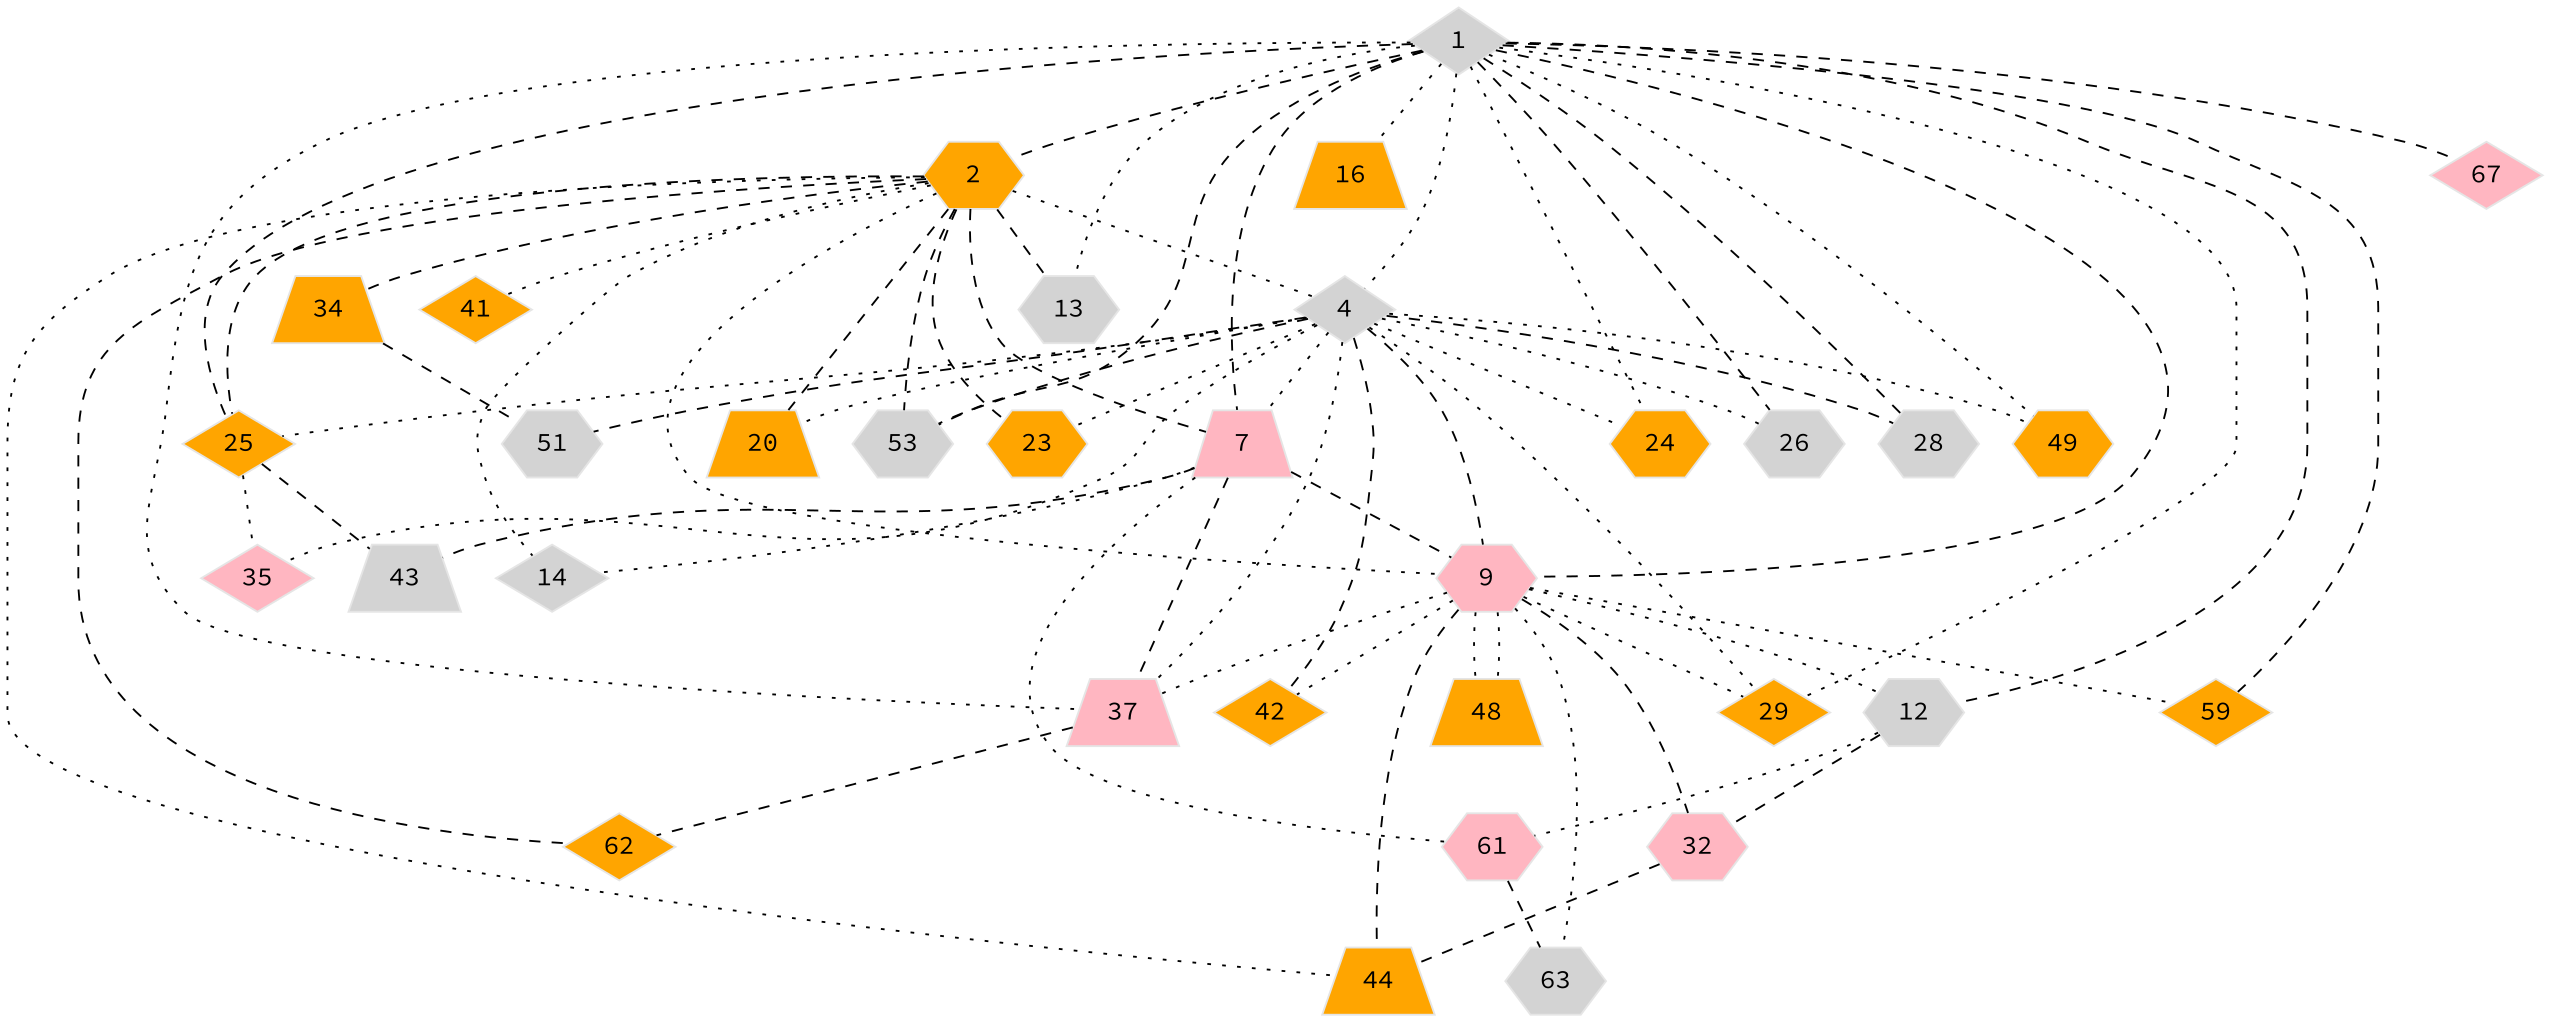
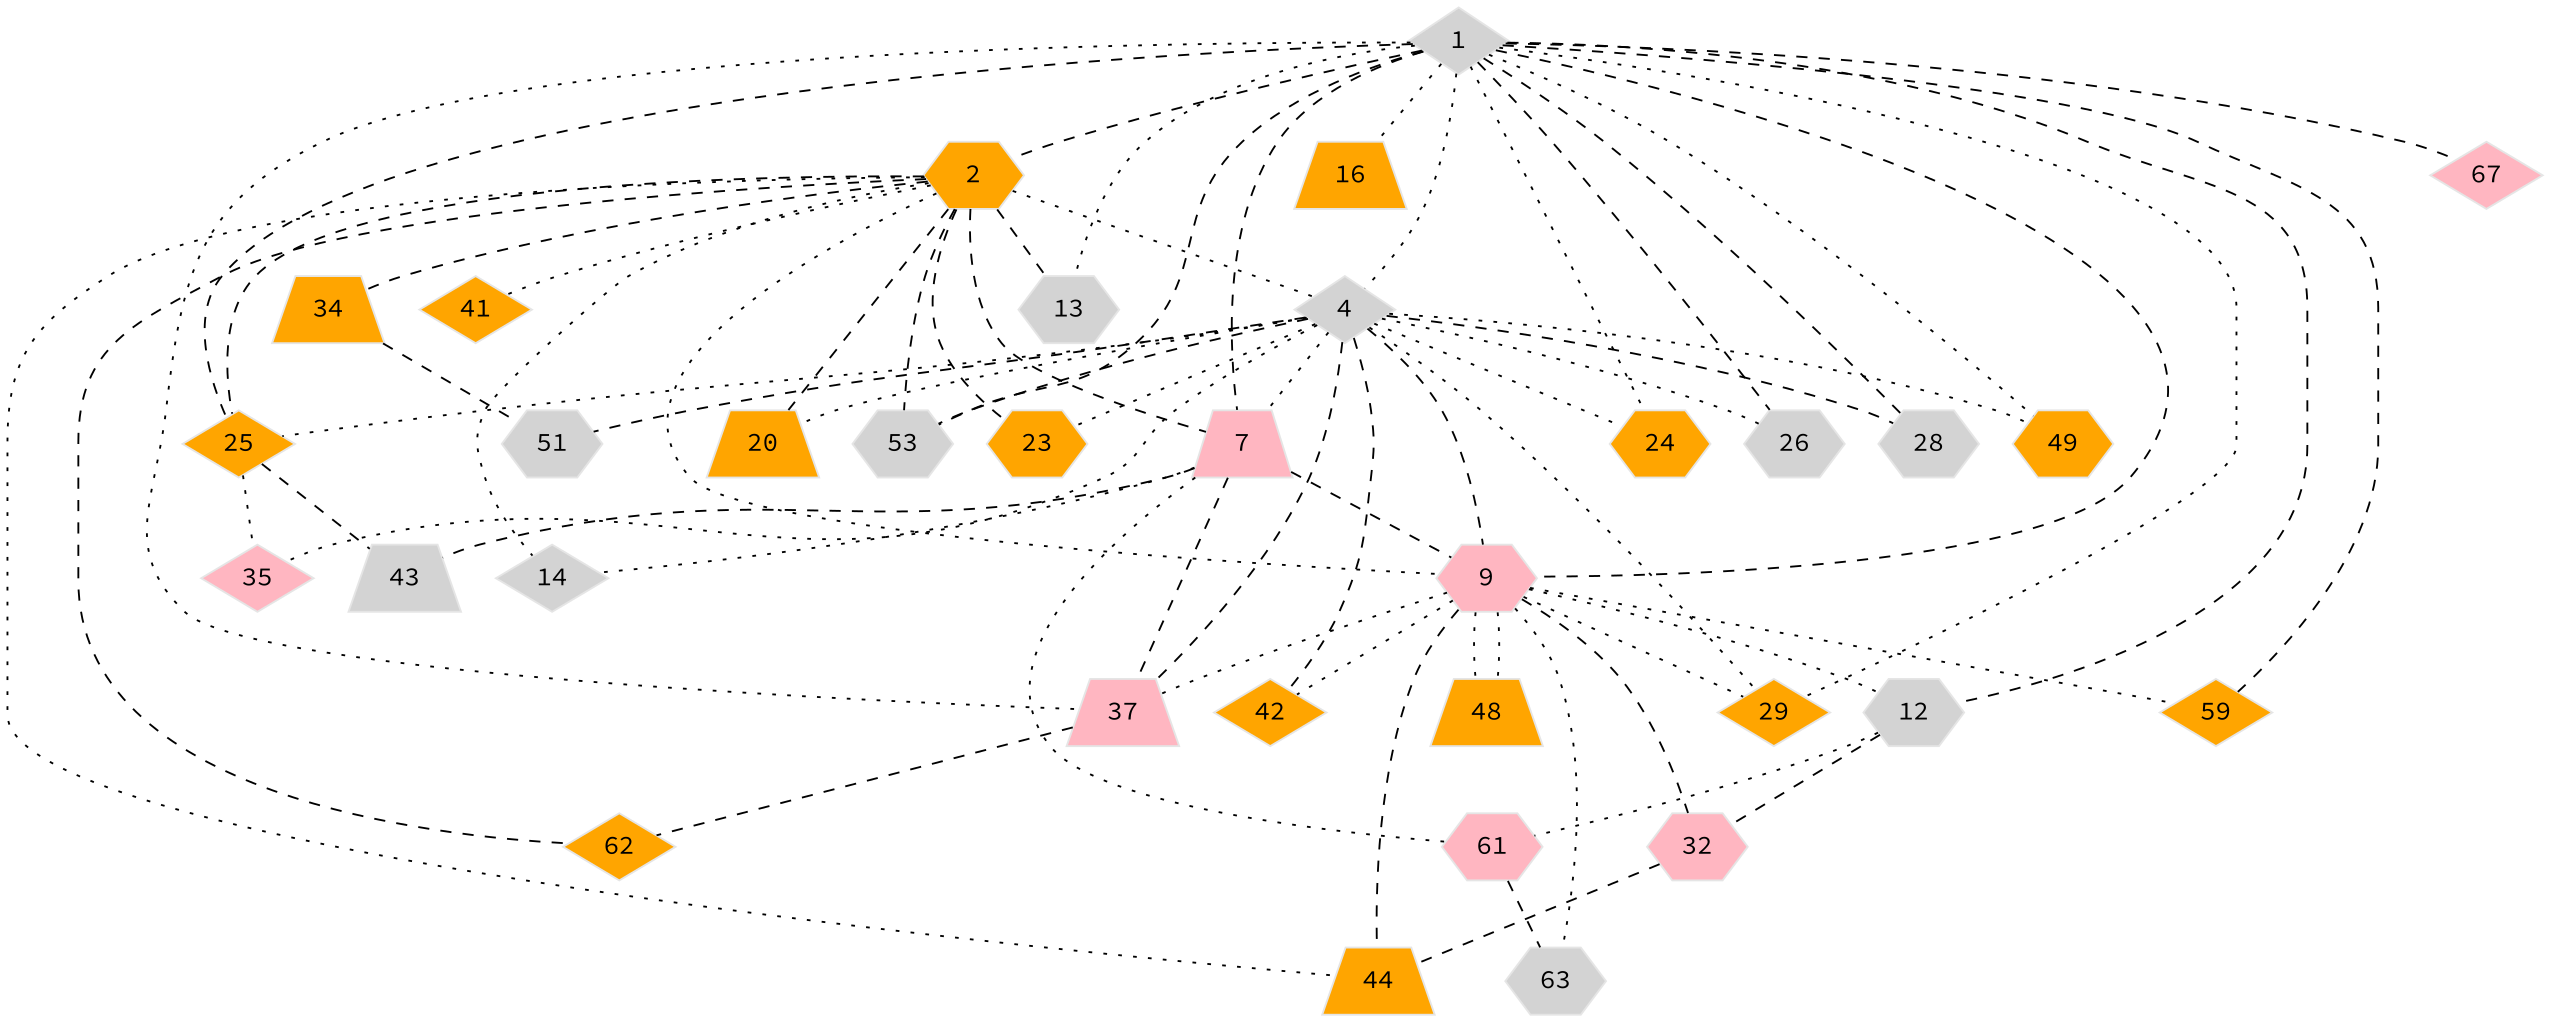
edge "4" -- "37": style dotted -> dashed
